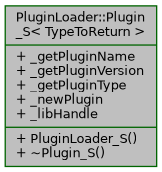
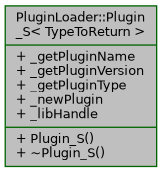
node "PluginLoader::Plugin": text "+ PluginLoader_S()" -> "+ Plugin_S()"
